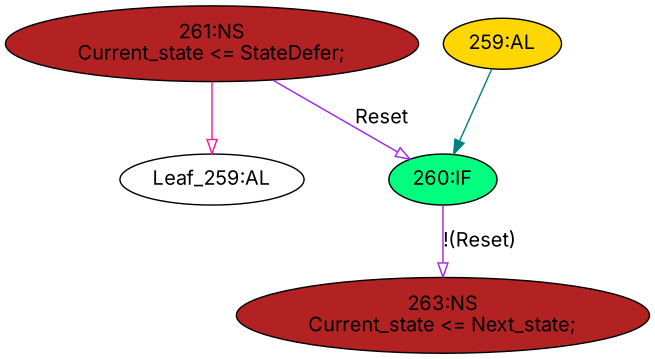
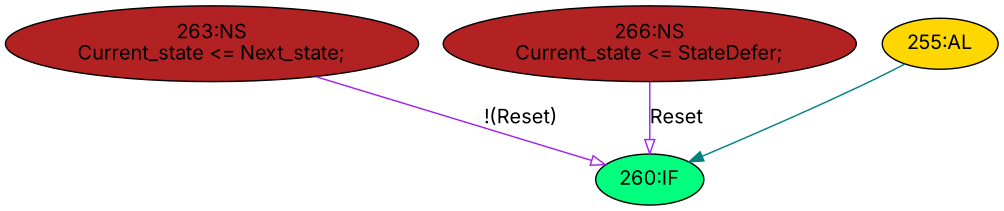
node "261:NS Current_state <= StateDefer;": label "261:NS Current_state <= StateDefer;" -> "266:NS Current_state <= StateDefer;"
node "259:AL": label "259:AL" -> "255:AL"
node "Leaf_259:AL": removed
edge "260:IF" -> "263:NS Current_state <= Next_state;": reversed
